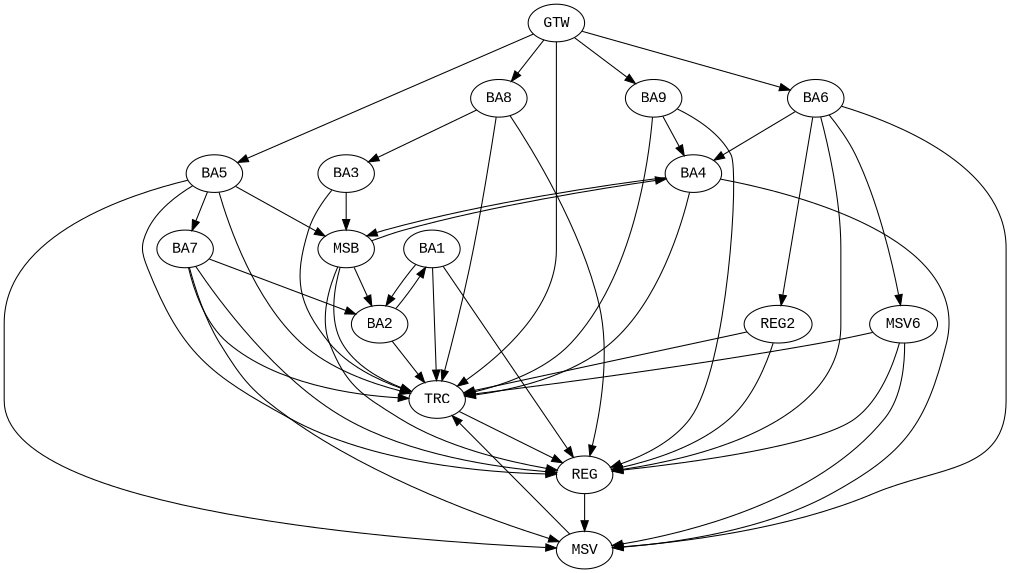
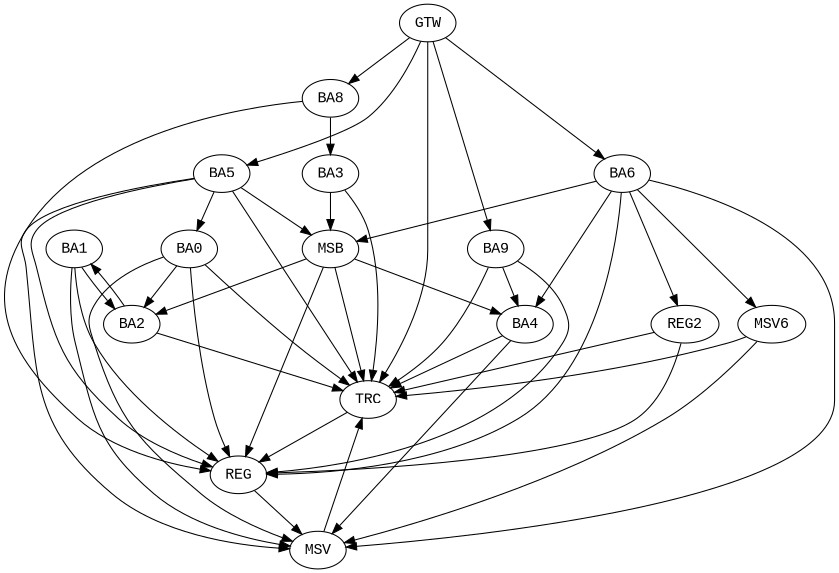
edge "BA4" -> "MSB": now "BA6" -> "MSB"
edge "BA8" -> "TRC": removed
node "BA7": label "BA7" -> "BA0"
edge "BA1" -> "TRC": now "BA1" -> "MSV"
edge "MSV6" -> "REG": removed
